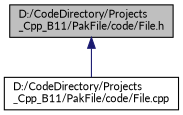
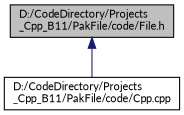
node "D:/CodeDirectory/Projects _Cpp_B11/PakFile/code/File.cpp": label "D:/CodeDirectory/Projects _Cpp_B11/PakFile/code/File.cpp" -> "D:/CodeDirectory/Projects _Cpp_B11/PakFile/code/Cpp.cpp"
